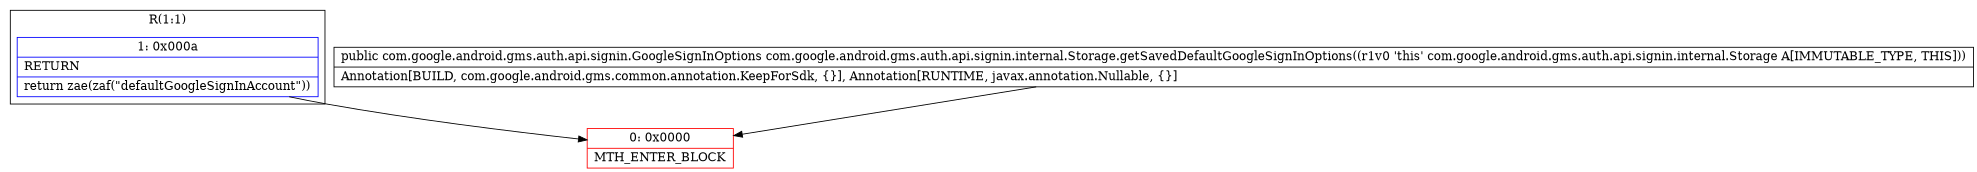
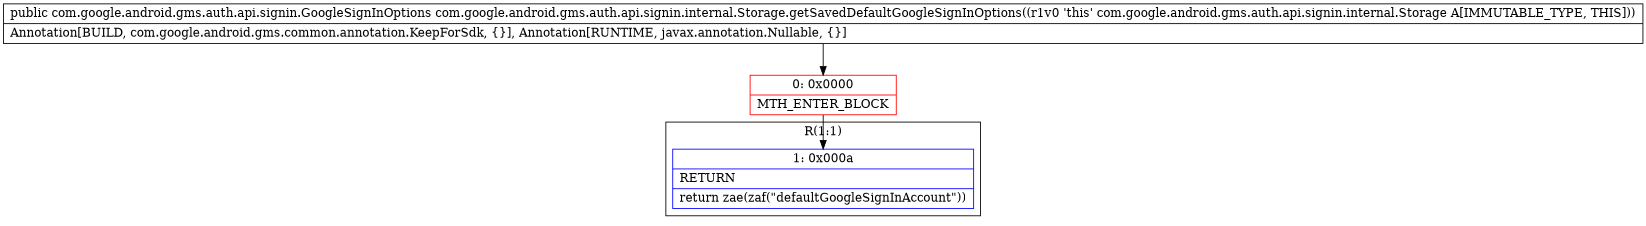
edge "1: 0x000a" -> "0: 0x0000": reversed
